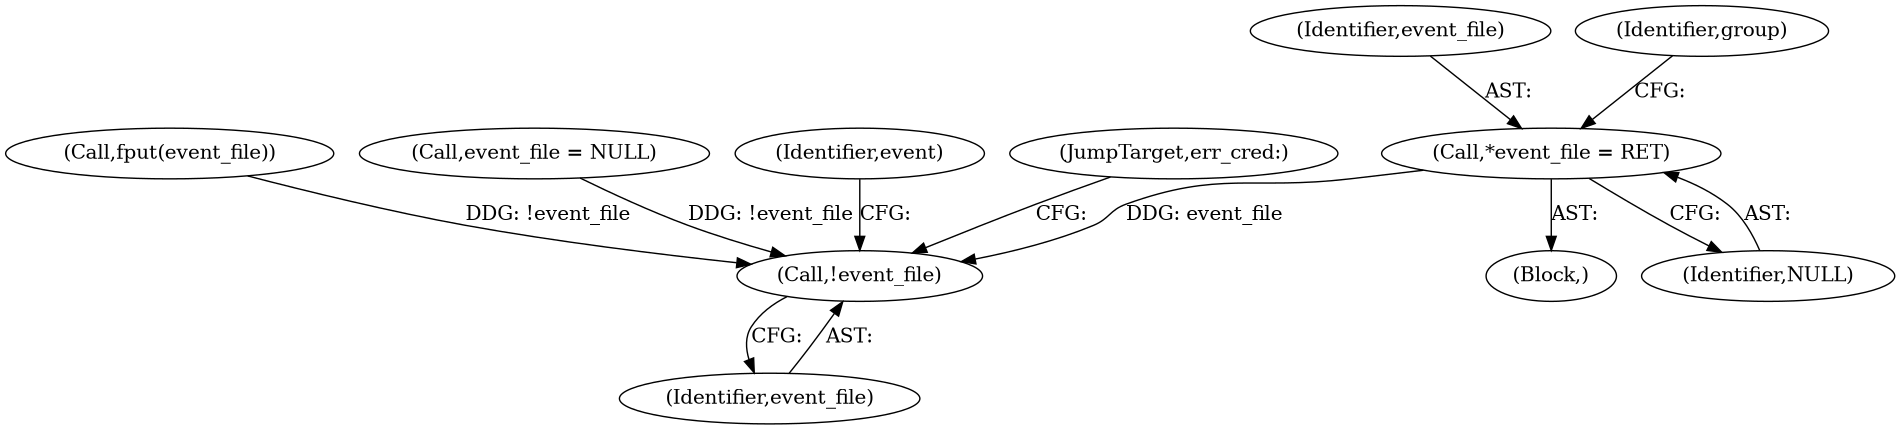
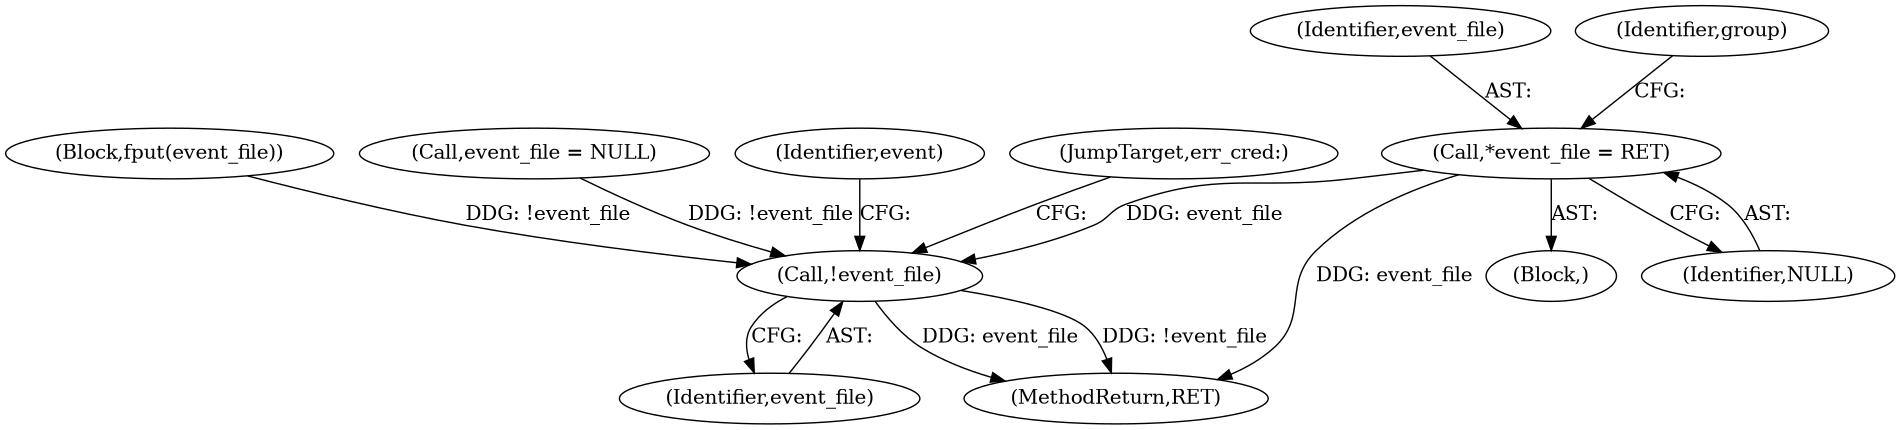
node "(Call,fput(event_file))": label "(Call,fput(event_file))" -> "(Block,fput(event_file))"
node "(MethodReturn,RET)": added
